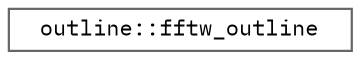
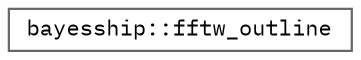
node "outline::fftw_outline": label "outline::fftw_outline" -> "bayesship::fftw_outline"
